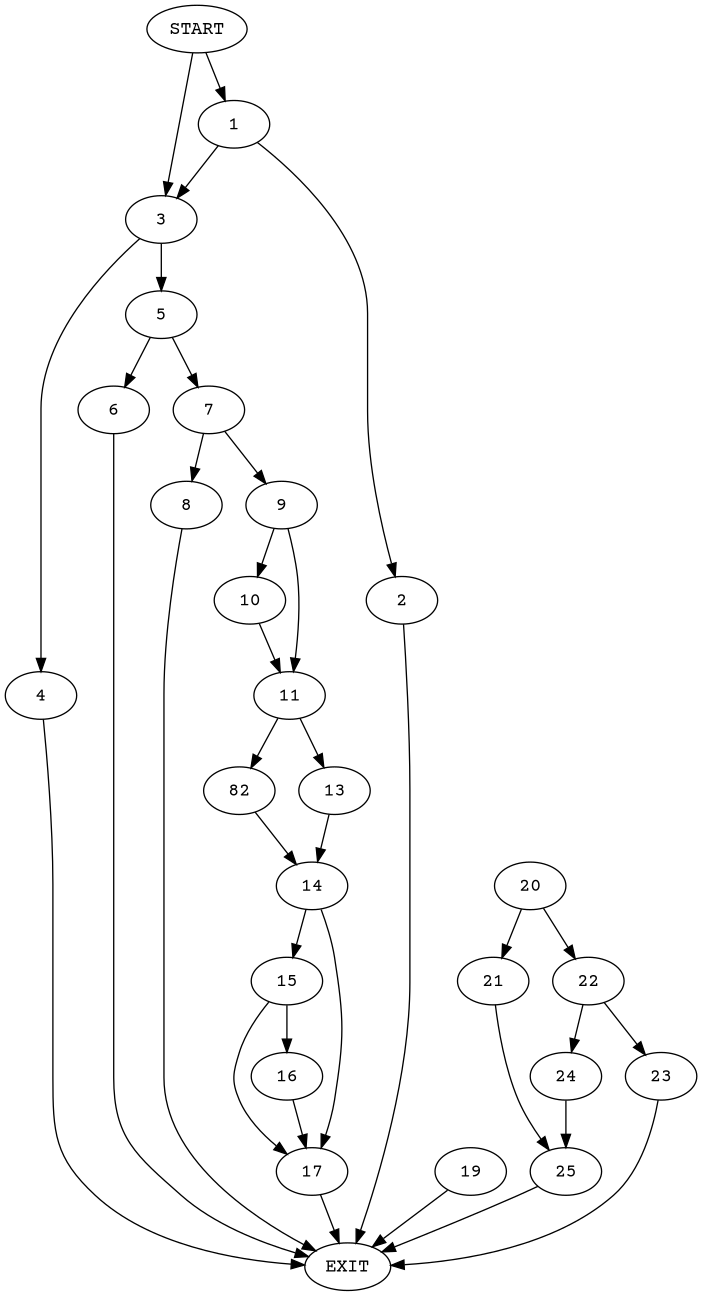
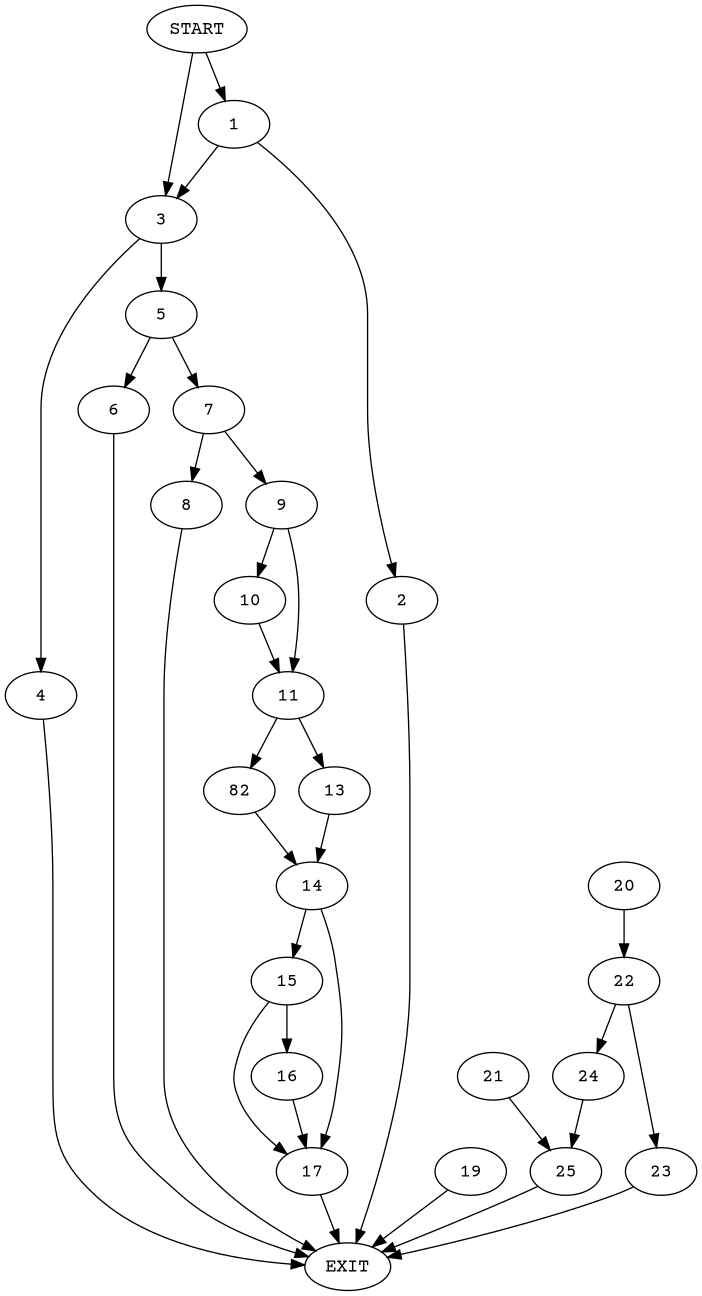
edge "20" -> "21": removed
